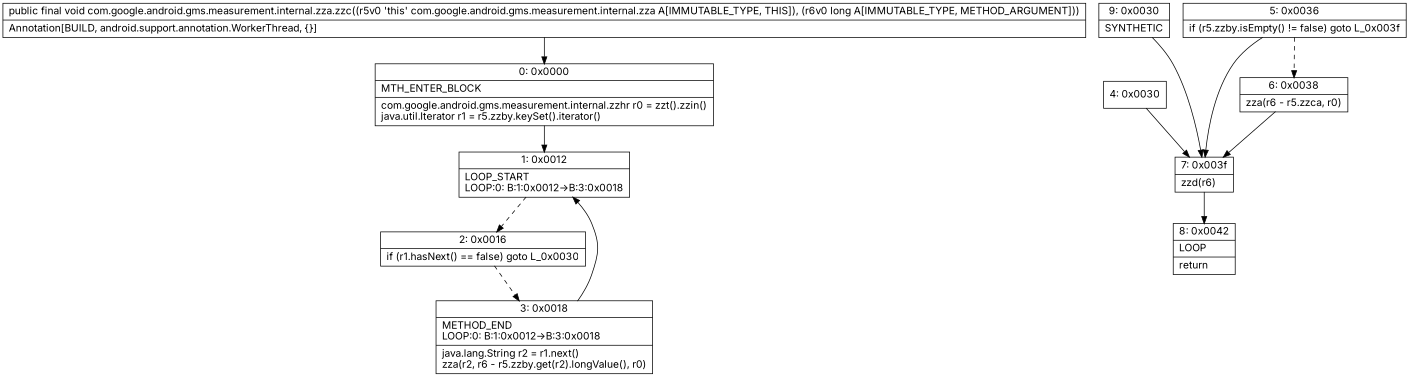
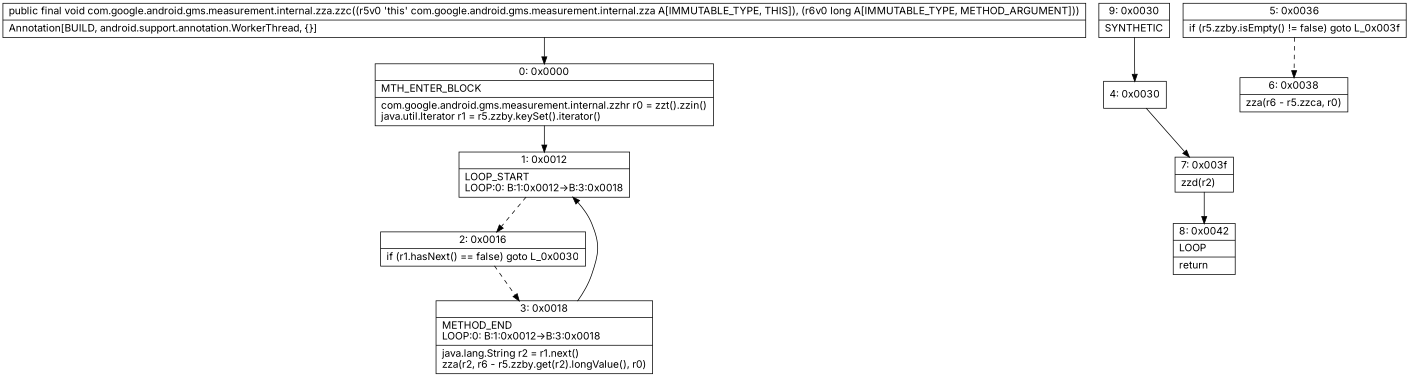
edge "5: 0x0036" -> "7: 0x003f": removed
edge "9: 0x0030" -> "7: 0x003f": now "9: 0x0030" -> "4: 0x0030"
edge "6: 0x0038" -> "7: 0x003f": removed
node "7: 0x003f": text "zzd(r6)" -> "zzd(r2)"
